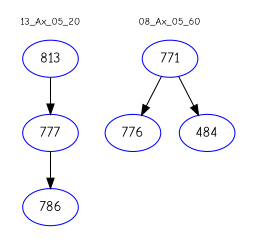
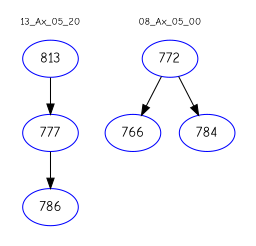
cluster "08_Ax_05_60": label "08_Ax_05_60" -> "08_Ax_05_00"
node "771": label "771" -> "772"
node "776": label "776" -> "766"
node "484": label "484" -> "784"
